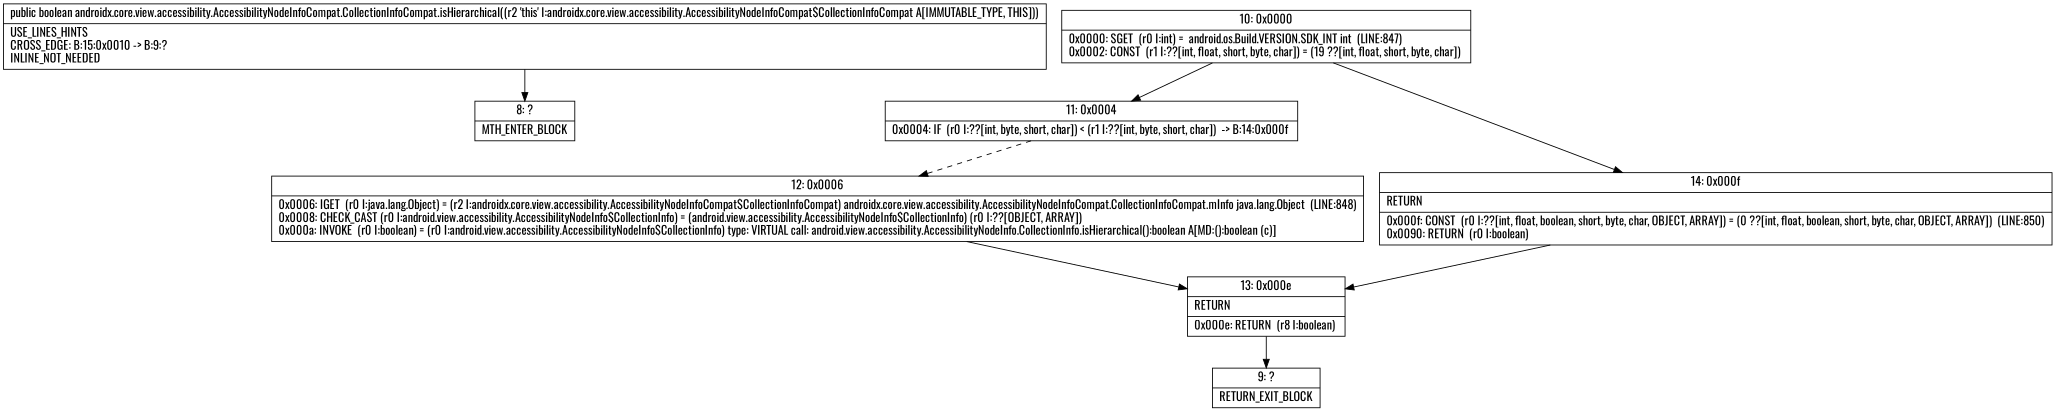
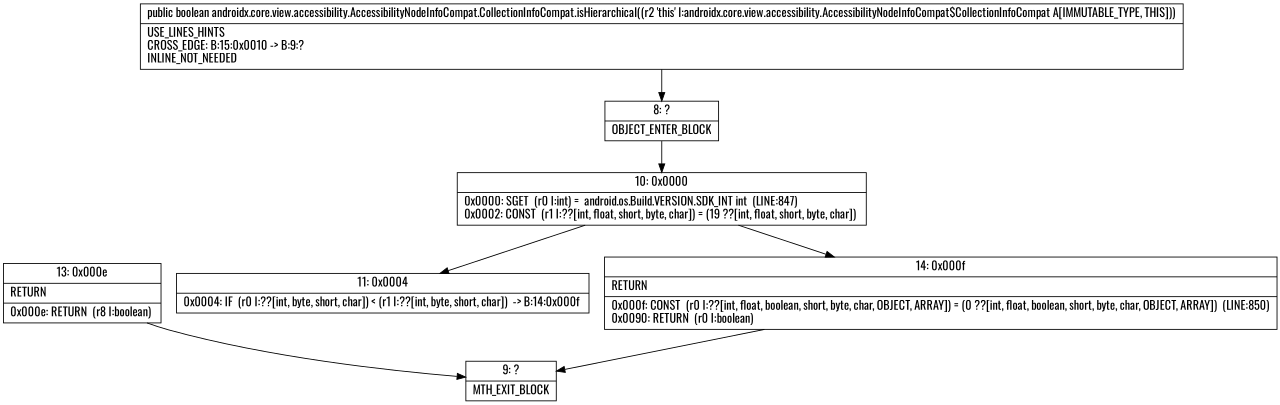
node "8: ?": text "MTH_ENTER_BLOCK" -> "OBJECT_ENTER_BLOCK"
edge "8: ?" -> "10: 0x0000": added
node "12: 0x0006": removed
edge "14: 0x000f" -> "13: 0x000e": now "14: 0x000f" -> "9: ?"
node "9: ?": text "RETURN_EXIT_BLOCK" -> "MTH_EXIT_BLOCK"
